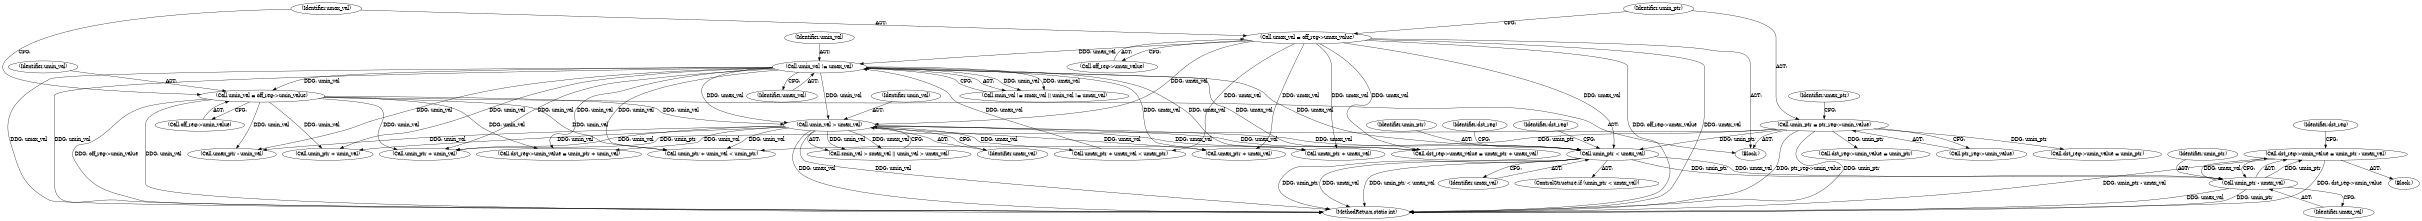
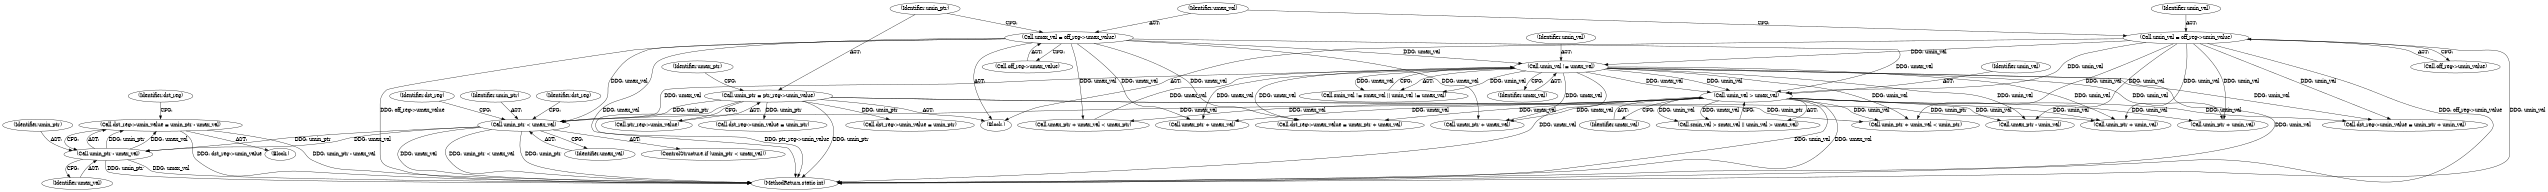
edge "(Call,umin_val != umax_val)" -> "(Call,umin_val = off_reg->umin_value)": reversed
